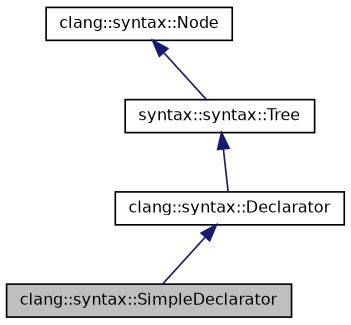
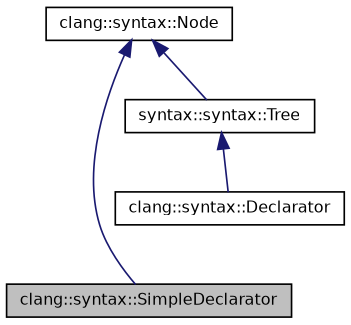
edge "clang::syntax::SimpleDeclarator" -> "clang::syntax::Declarator": now "clang::syntax::SimpleDeclarator" -> "clang::syntax::Node"
